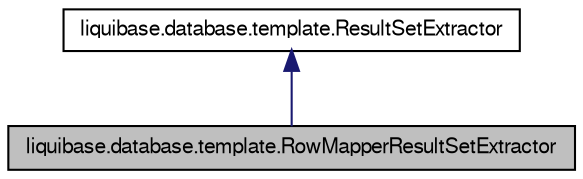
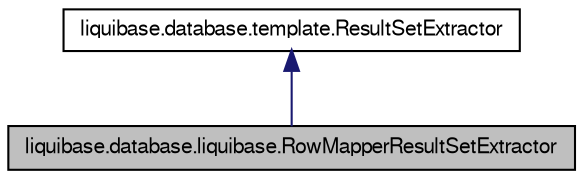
node "liquibase.database.template.RowMapperResultSetExtractor": label "liquibase.database.template.RowMapperResultSetExtractor" -> "liquibase.database.liquibase.RowMapperResultSetExtractor"
